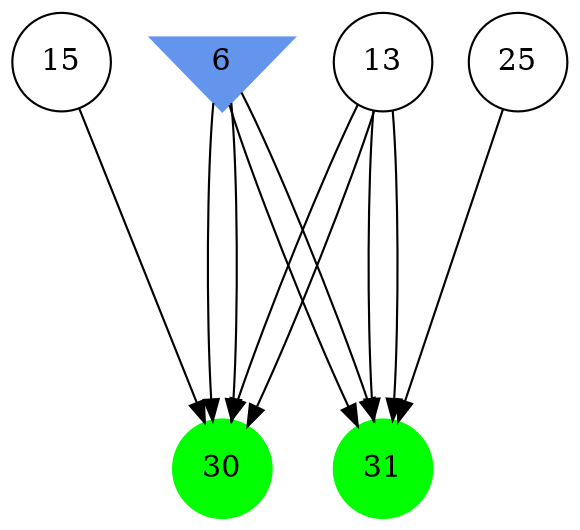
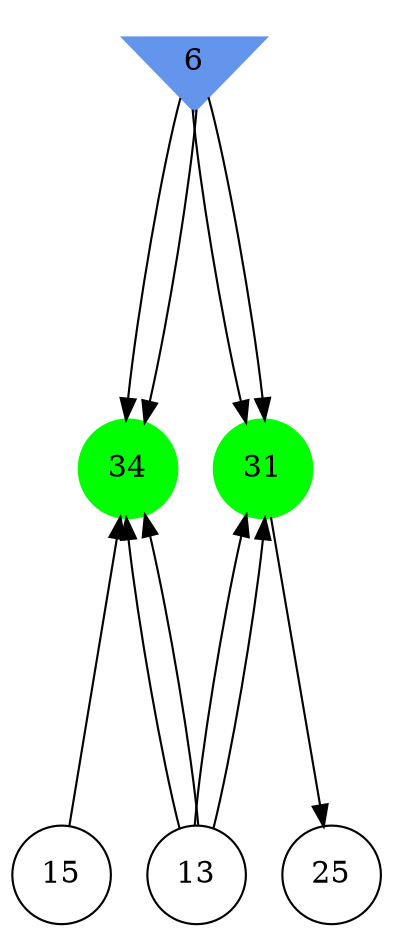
edge "25" -> "31": reversed
node "30": label "30" -> "34"
